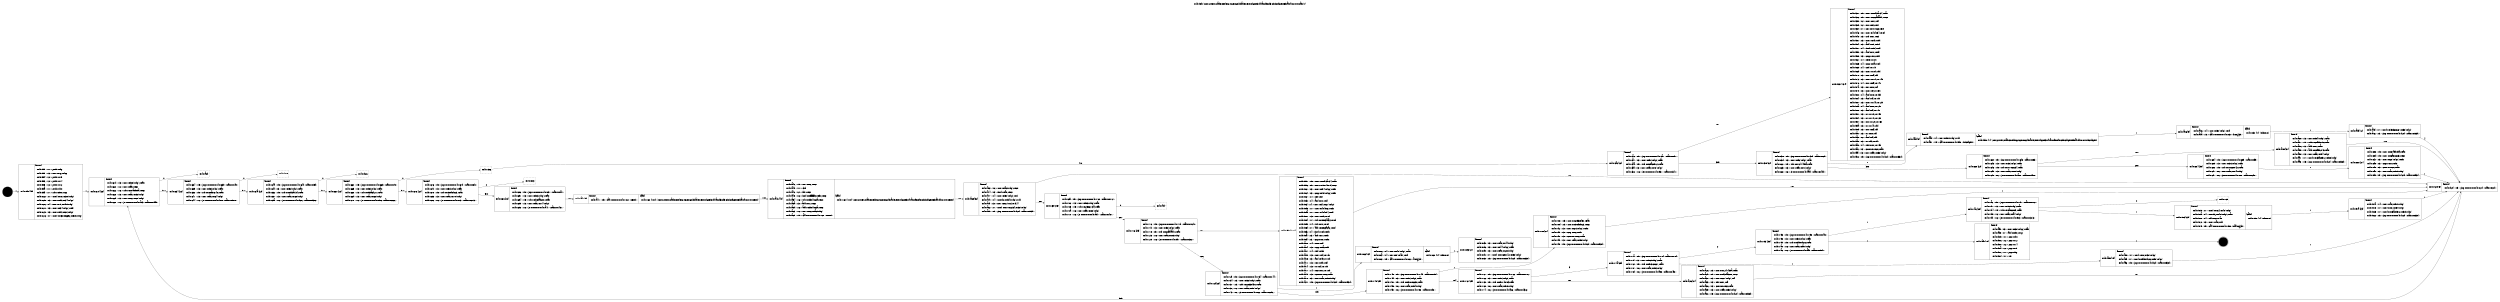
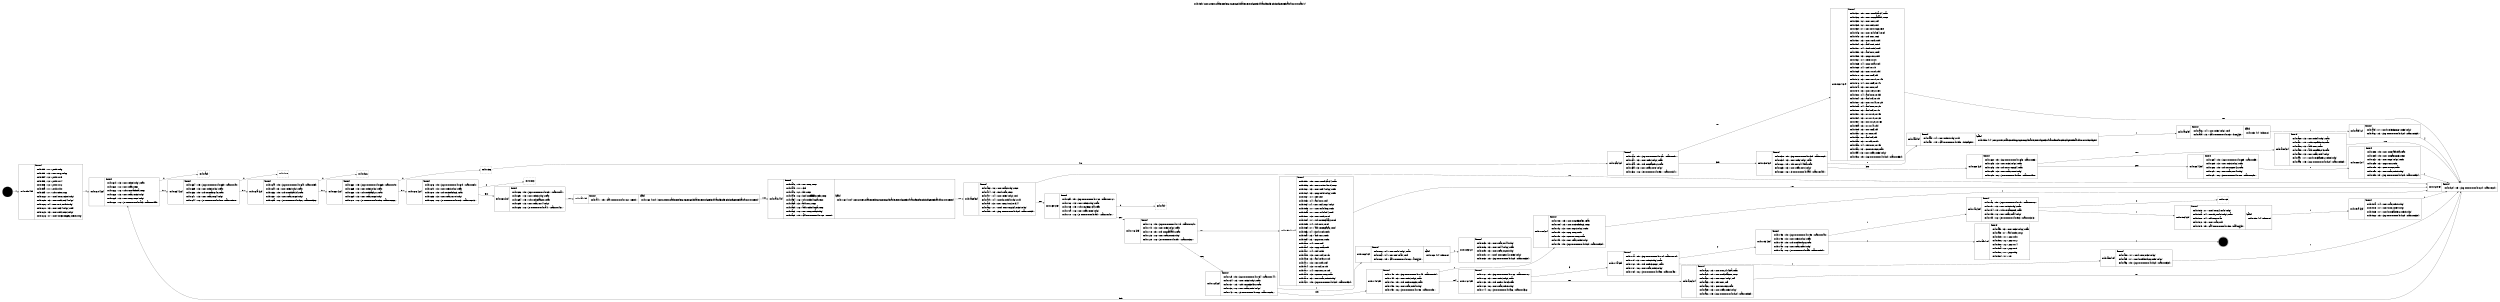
edge "0x401931 [134]" -> "0x401b2d [5]": added, label "101"
